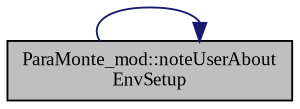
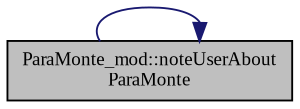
node "ParaMonte_mod::noteUserAbout EnvSetup": label "ParaMonte_mod::noteUserAbout EnvSetup" -> "ParaMonte_mod::noteUserAbout ParaMonte"
